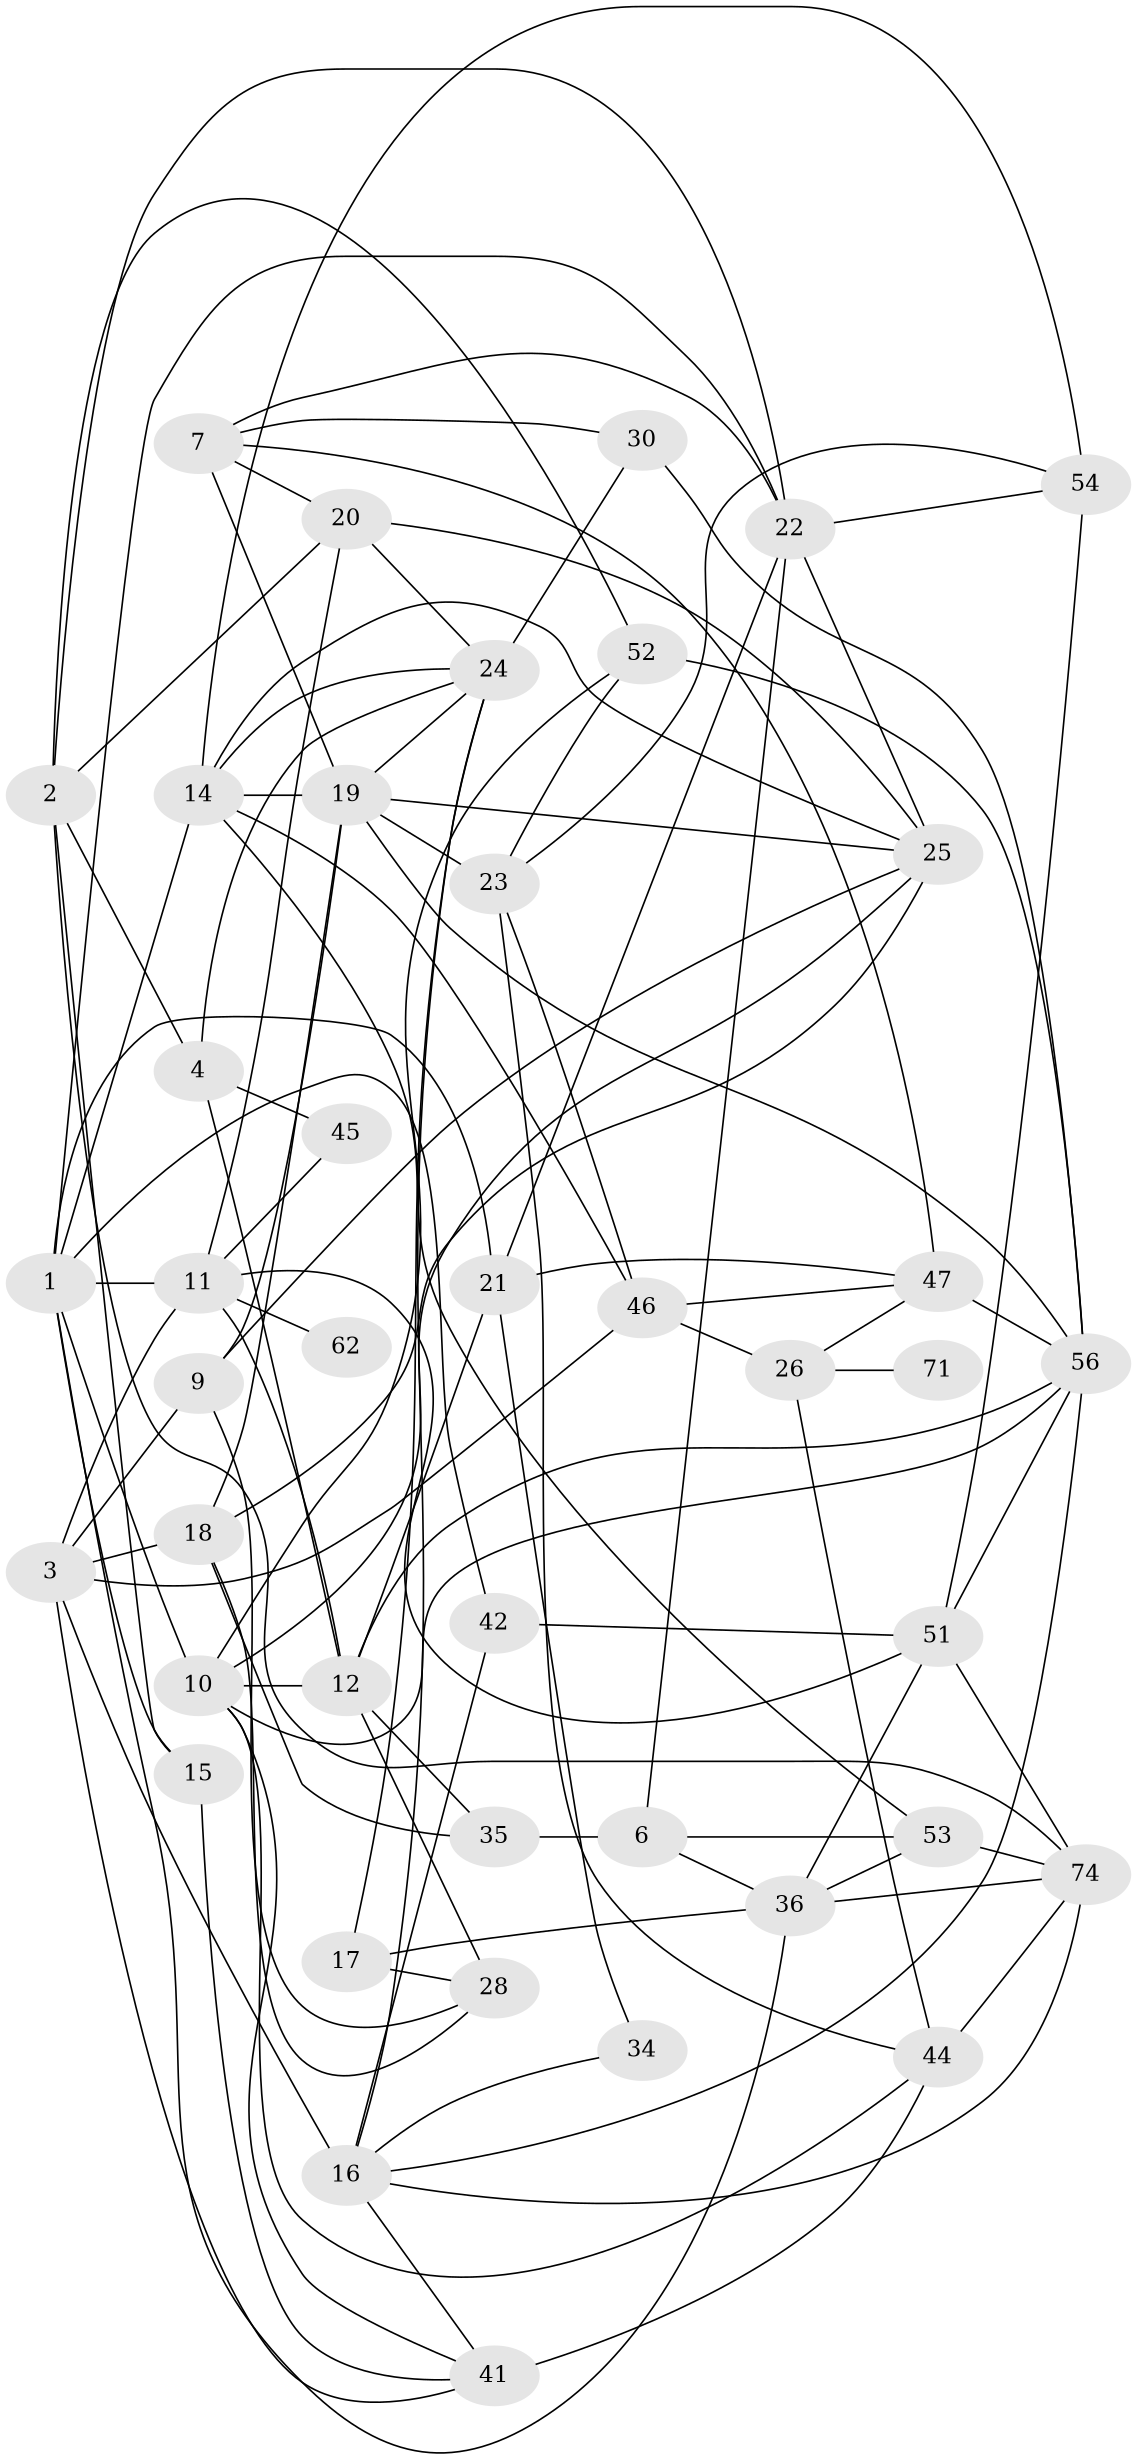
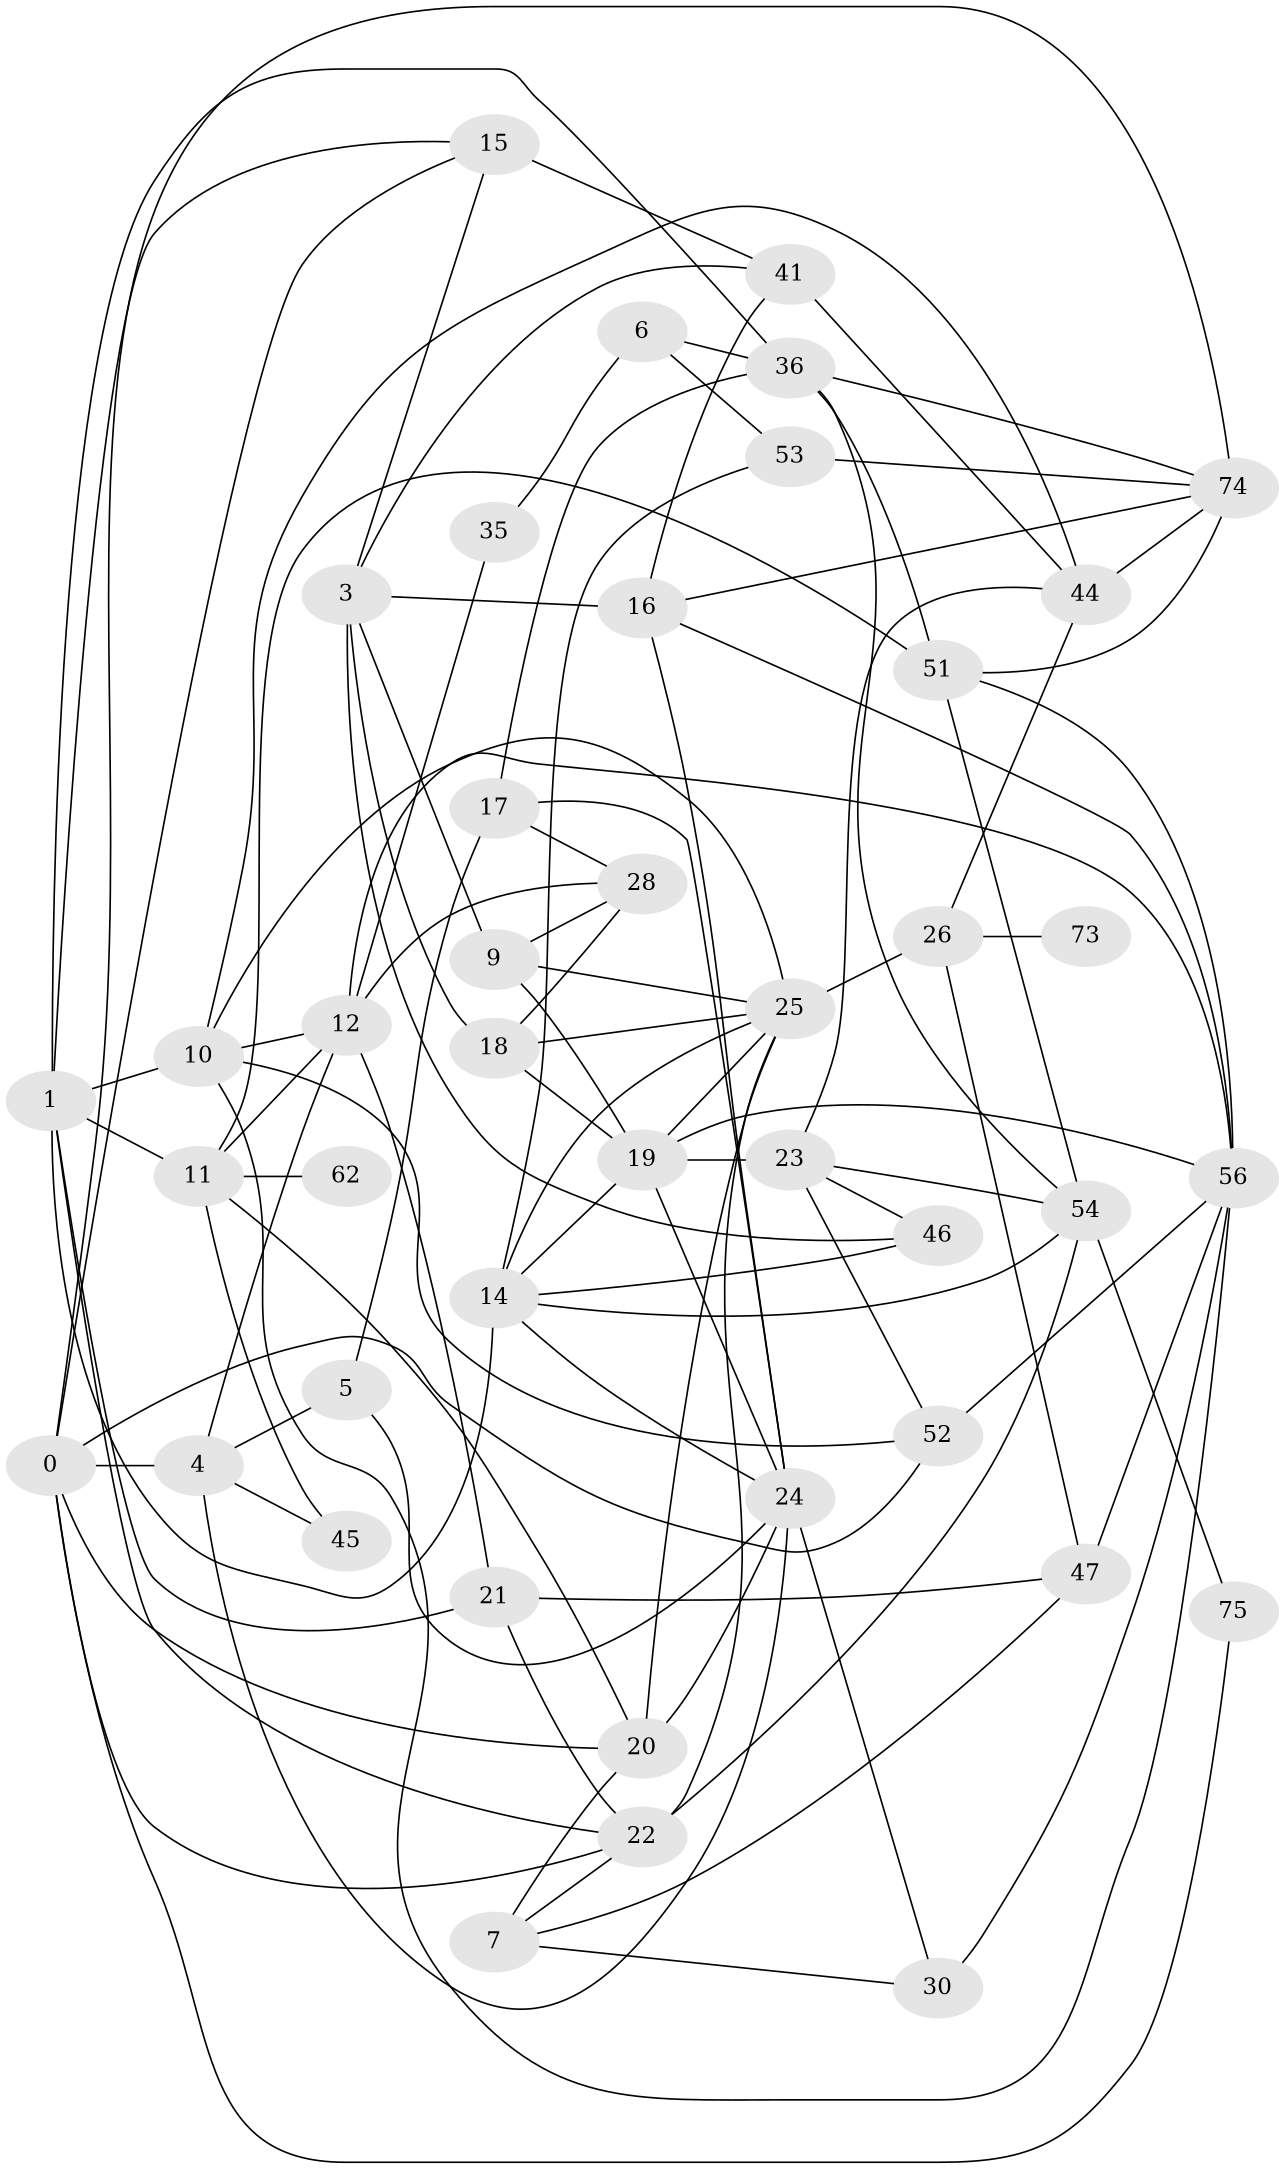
edge "7" -- "19": removed
node "2": label "2" -> "0"
edge "22" -- "6": removed
edge "47" -- "46": removed
edge "46" -- "26": now "25" -- "26"
node "71": label "71" -> "73"
node "5": added
edge "11" -- "3": now "15" -- "3"
node "75": added
node "42": removed
edge "18" -- "35": removed
edge "53" -- "36": now "54" -- "36"
node "34": removed
edge "10" -- "41": removed
